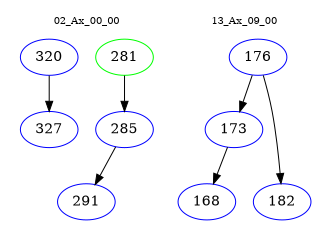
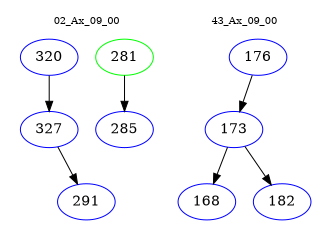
cluster "02_Ax_00_00": label "02_Ax_00_00" -> "02_Ax_09_00"
cluster "13_Ax_09_00": label "13_Ax_09_00" -> "43_Ax_09_00"
edge "176" -> "182": now "173" -> "182"
edge "285" -> "291": now "327" -> "291"
